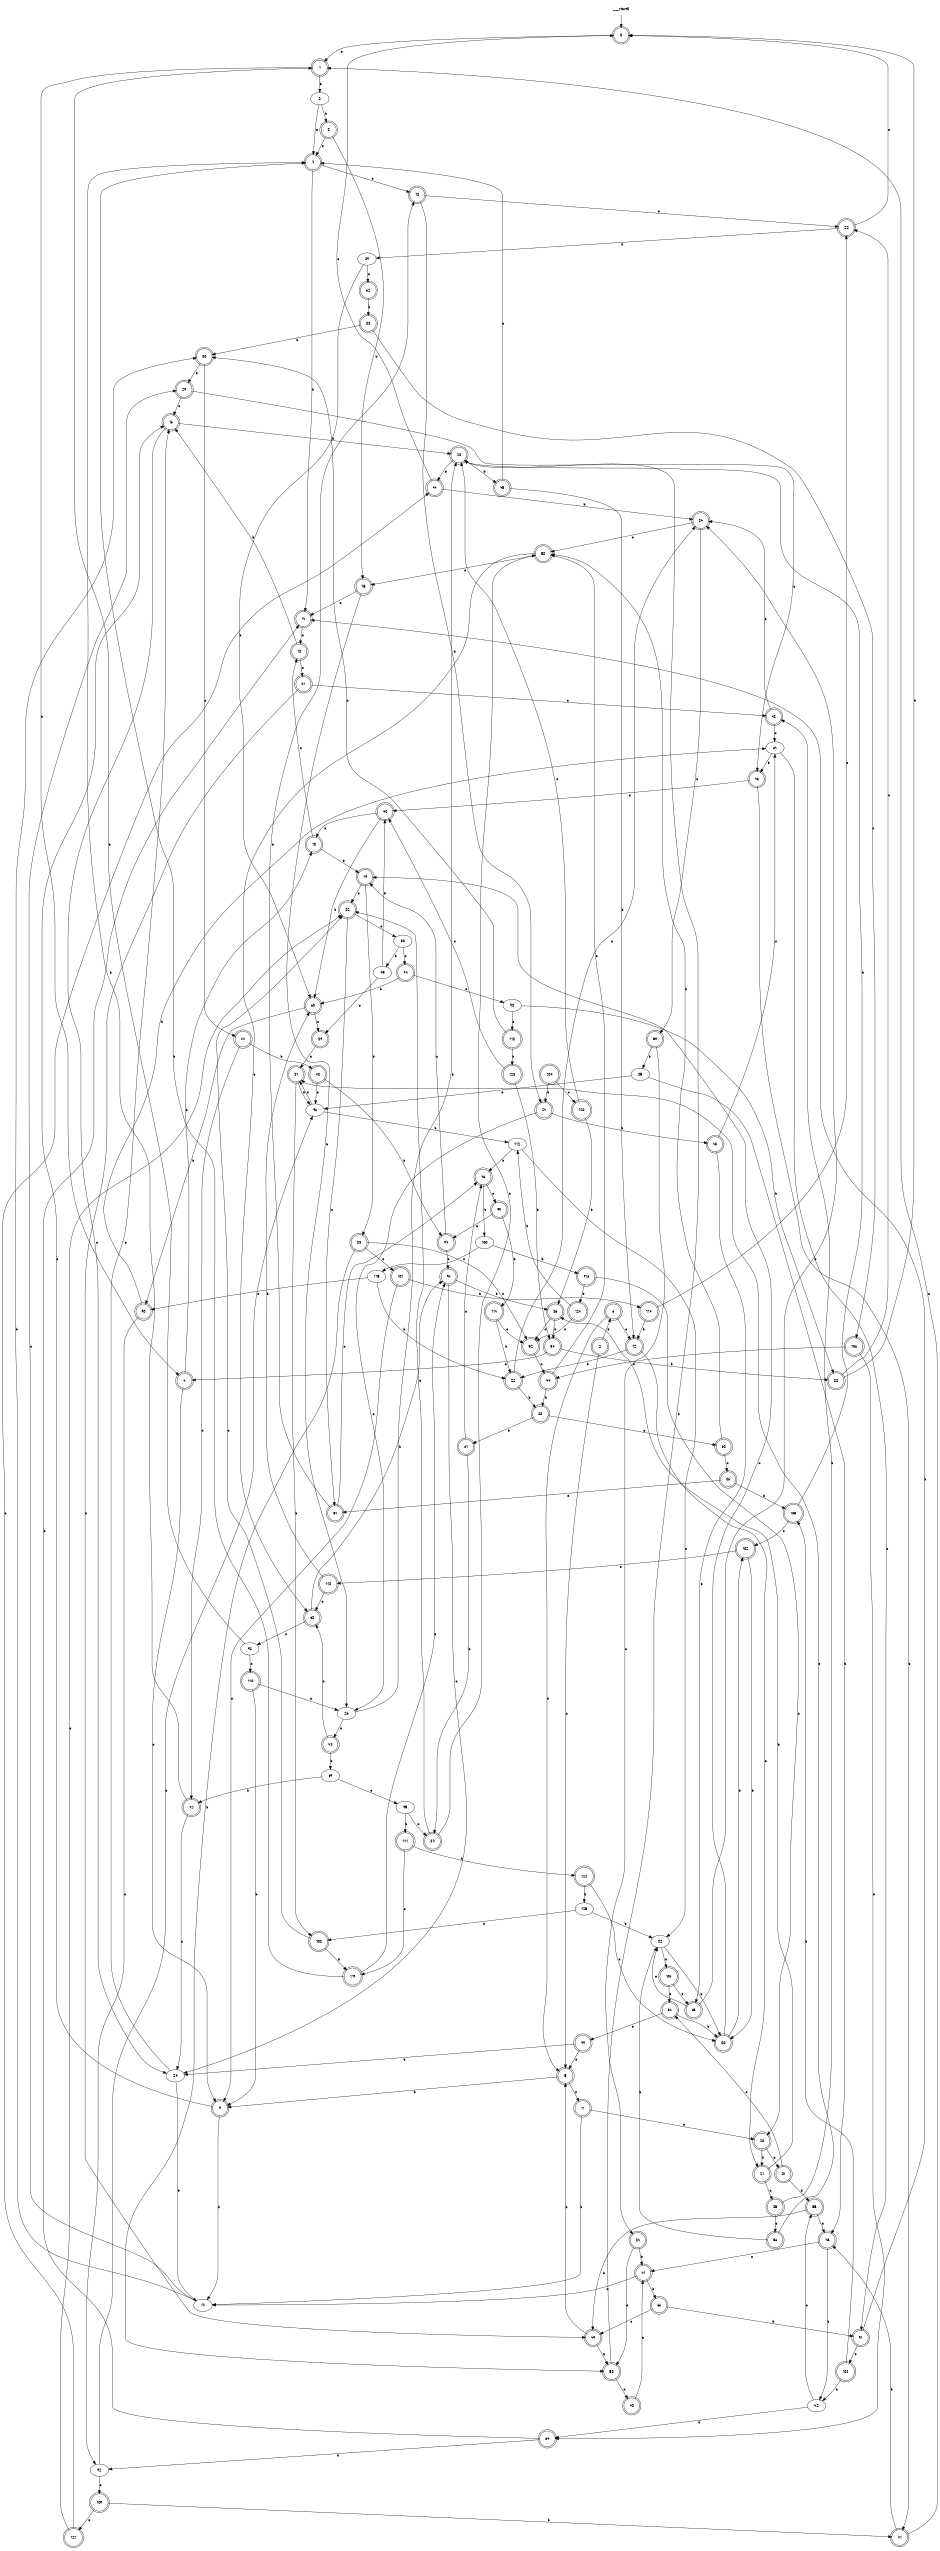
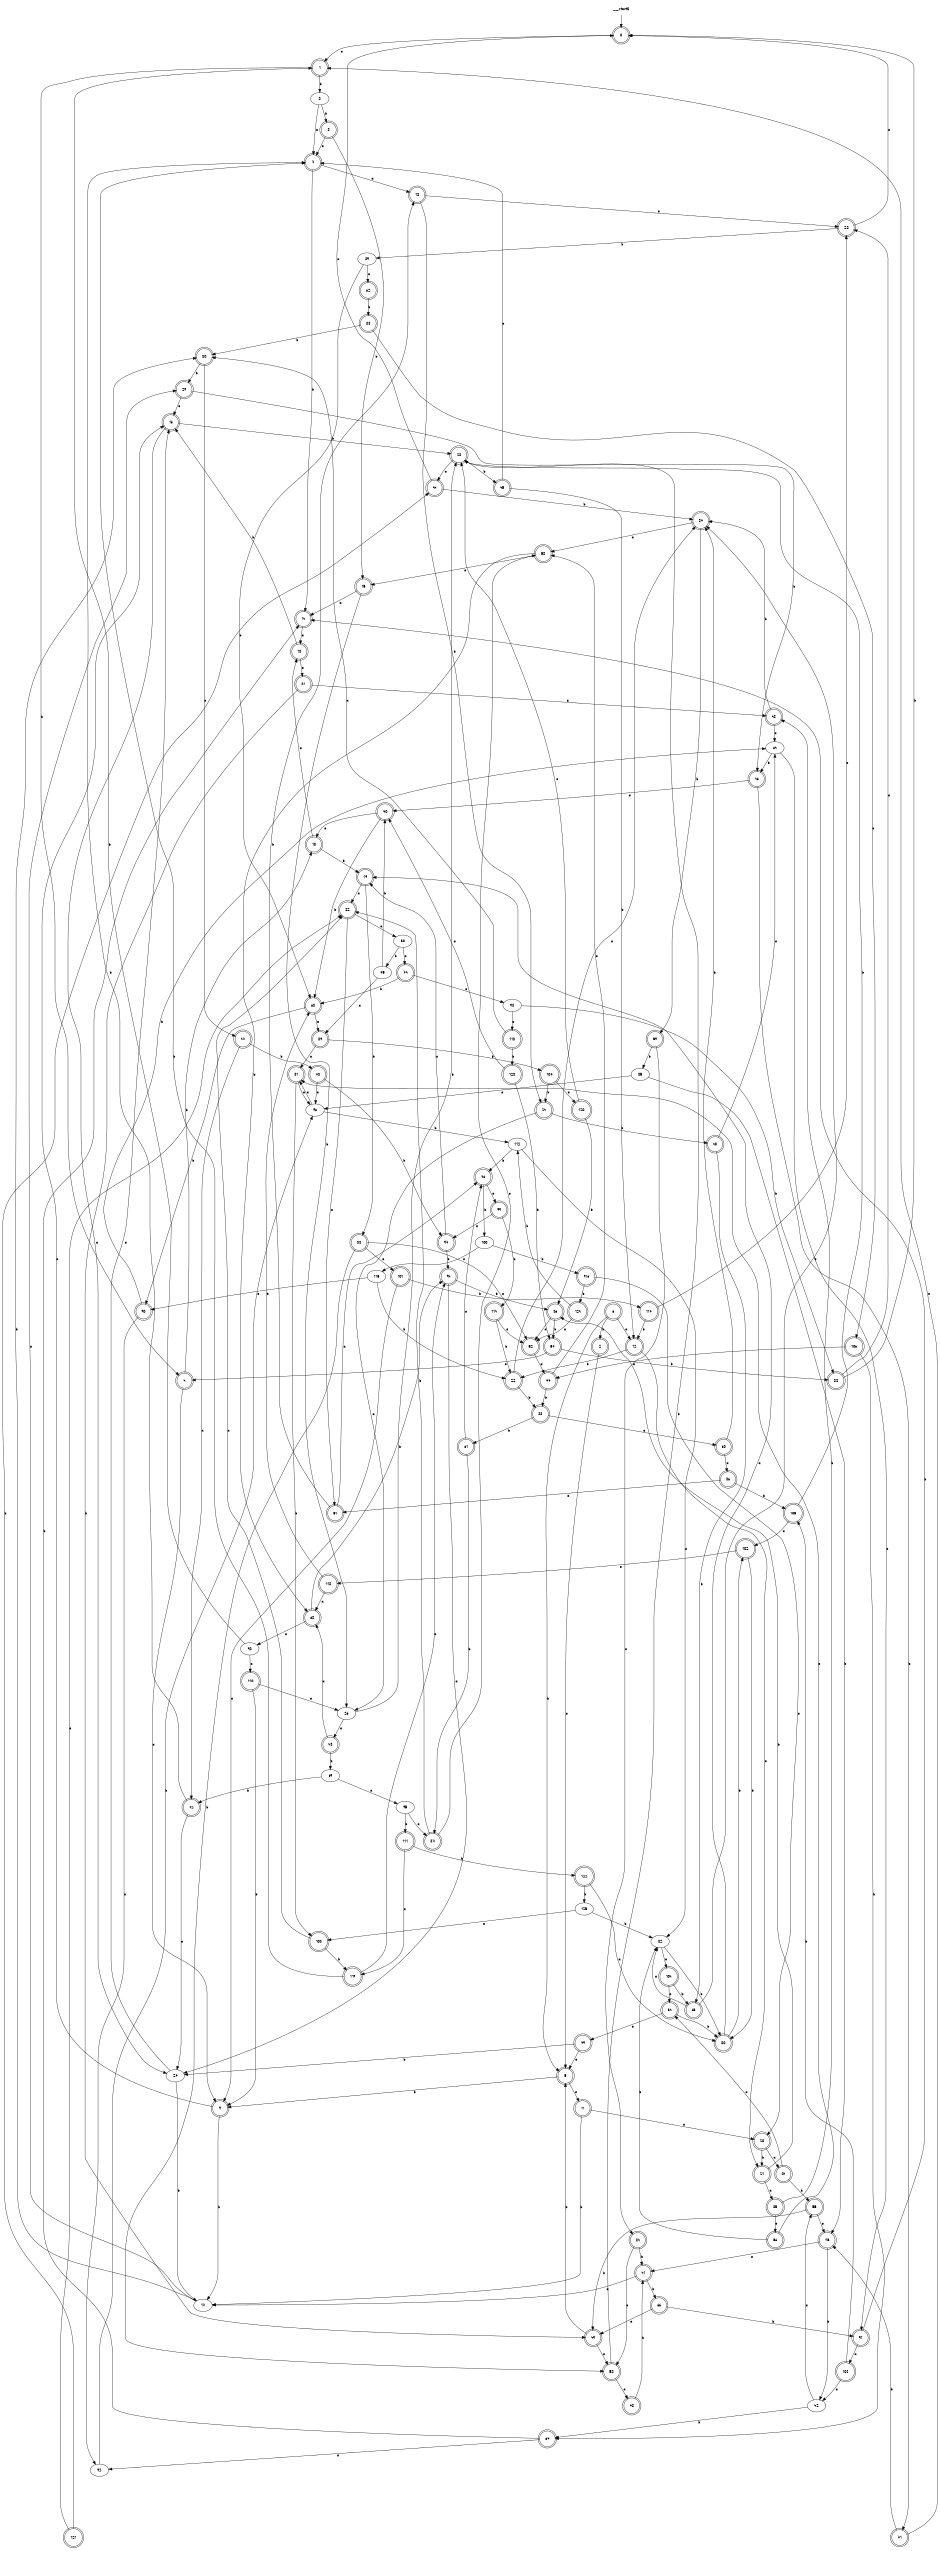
edge "60" -> "58": now "60" -> "37"
edge "89" -> "107": added, label "b"
edge "2" -> "6": reversed
node "109": removed
